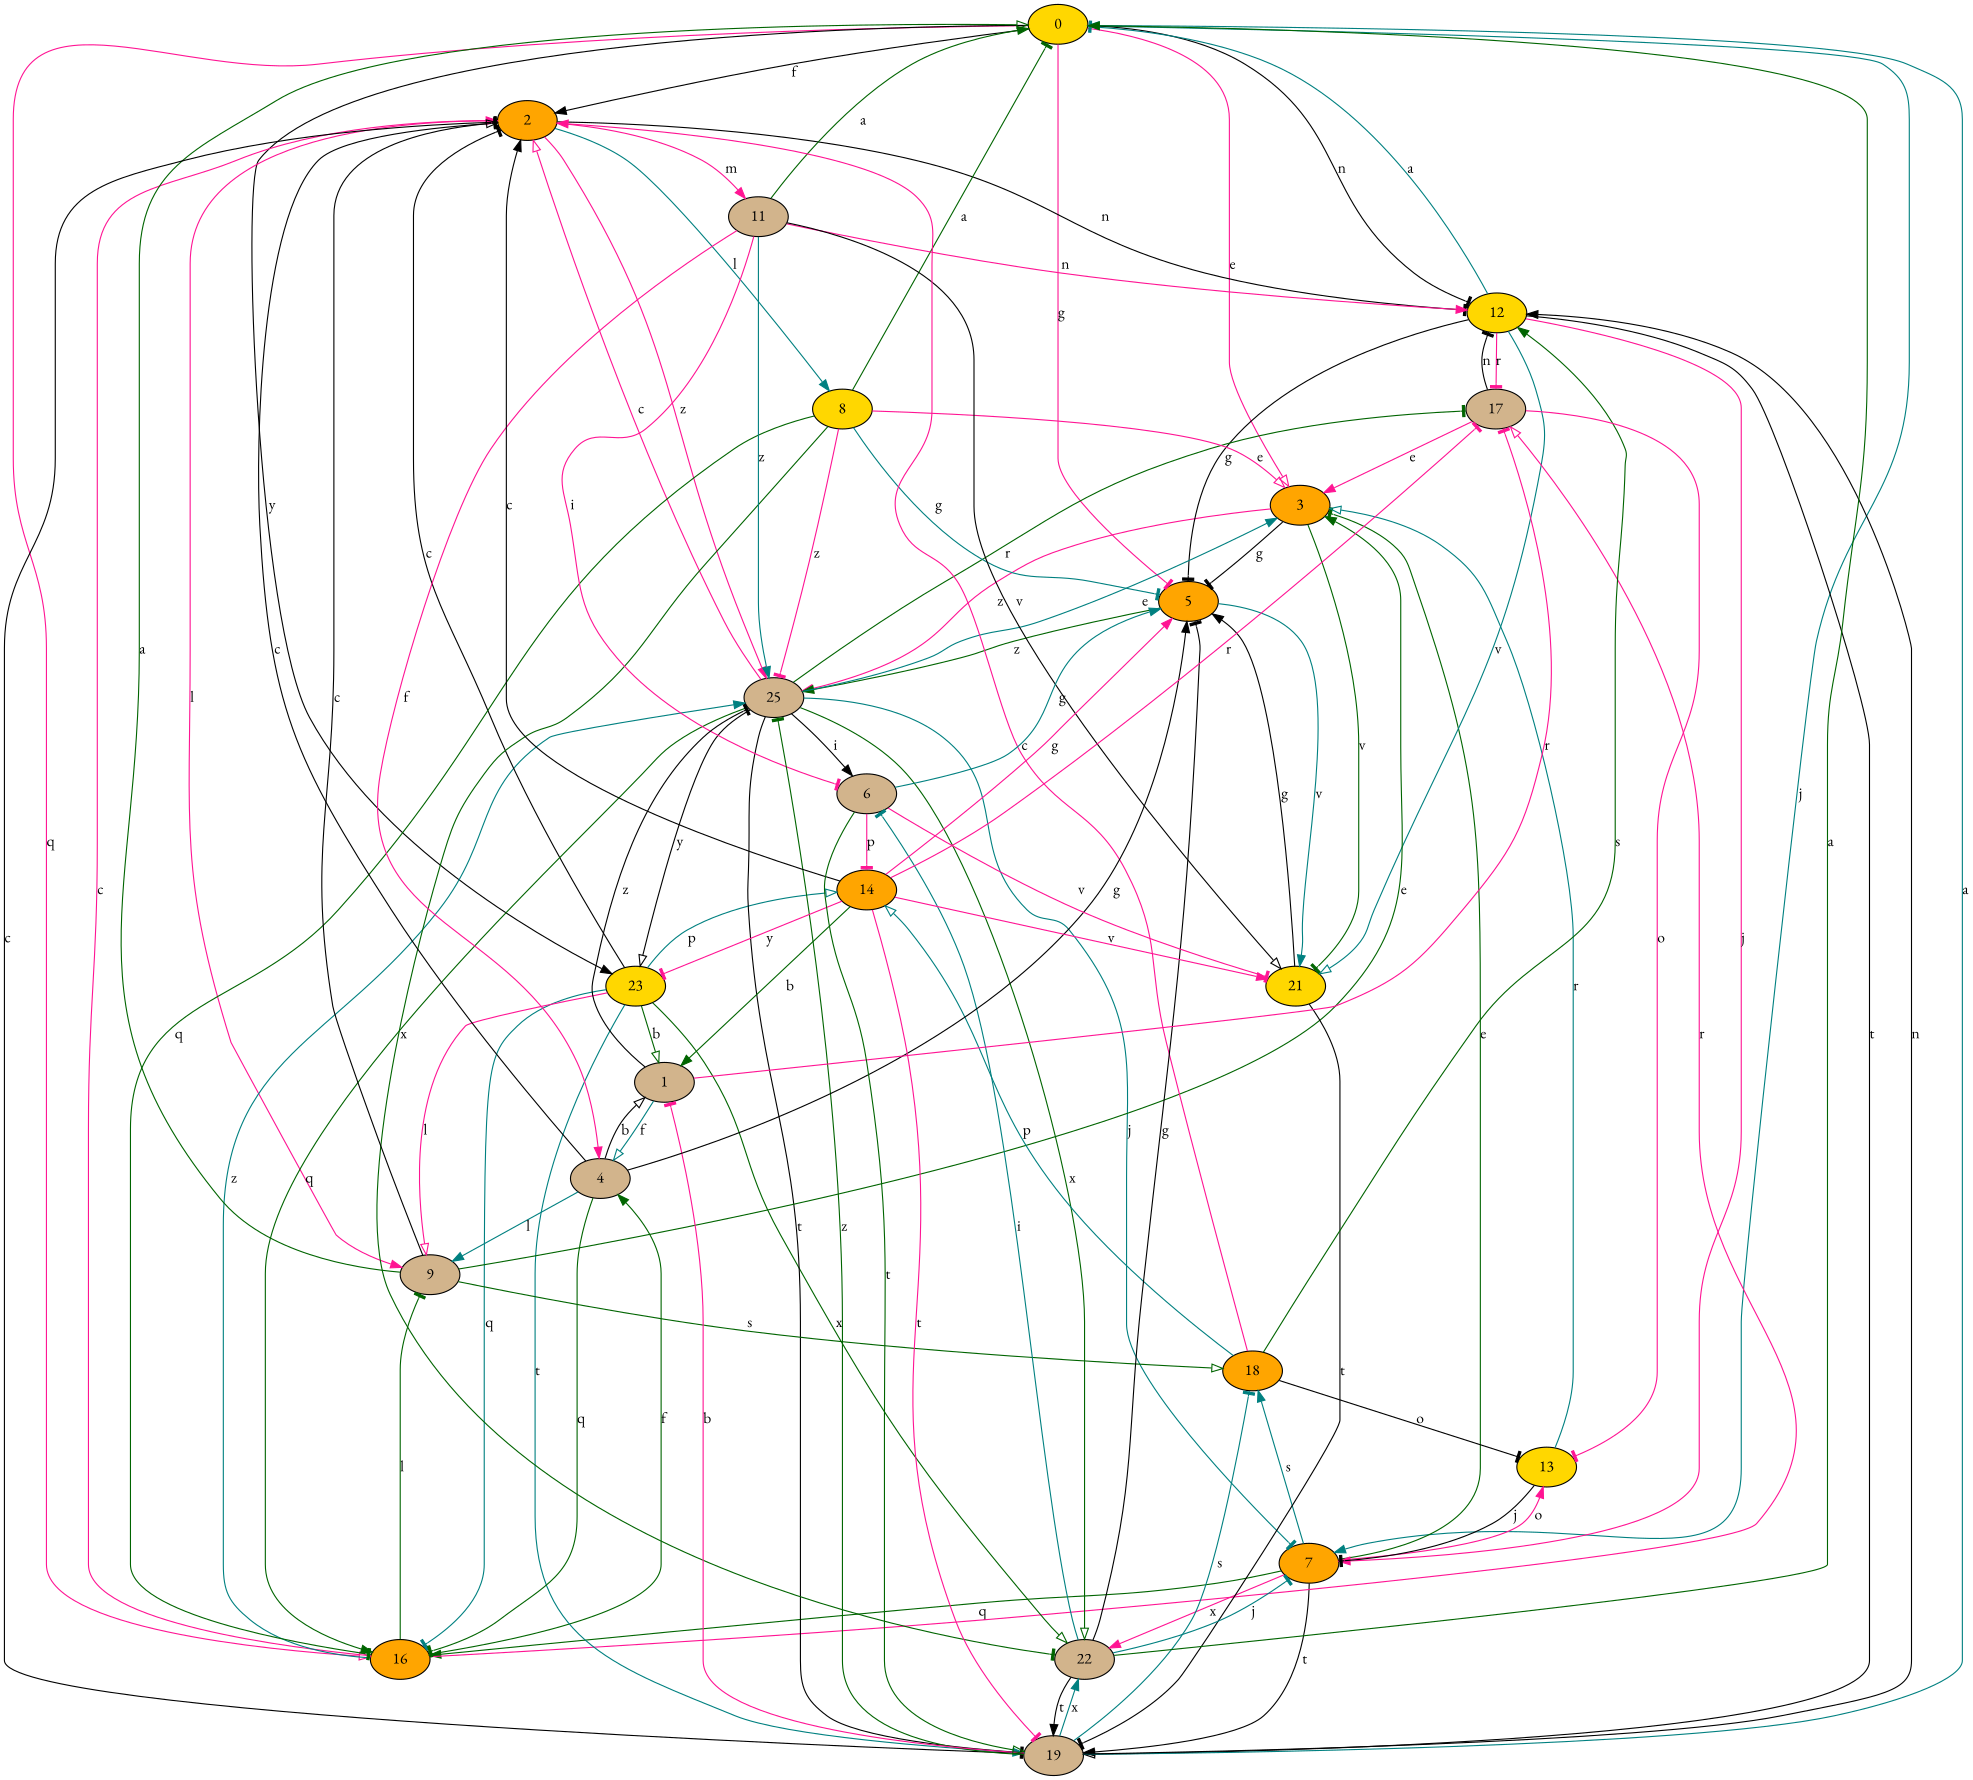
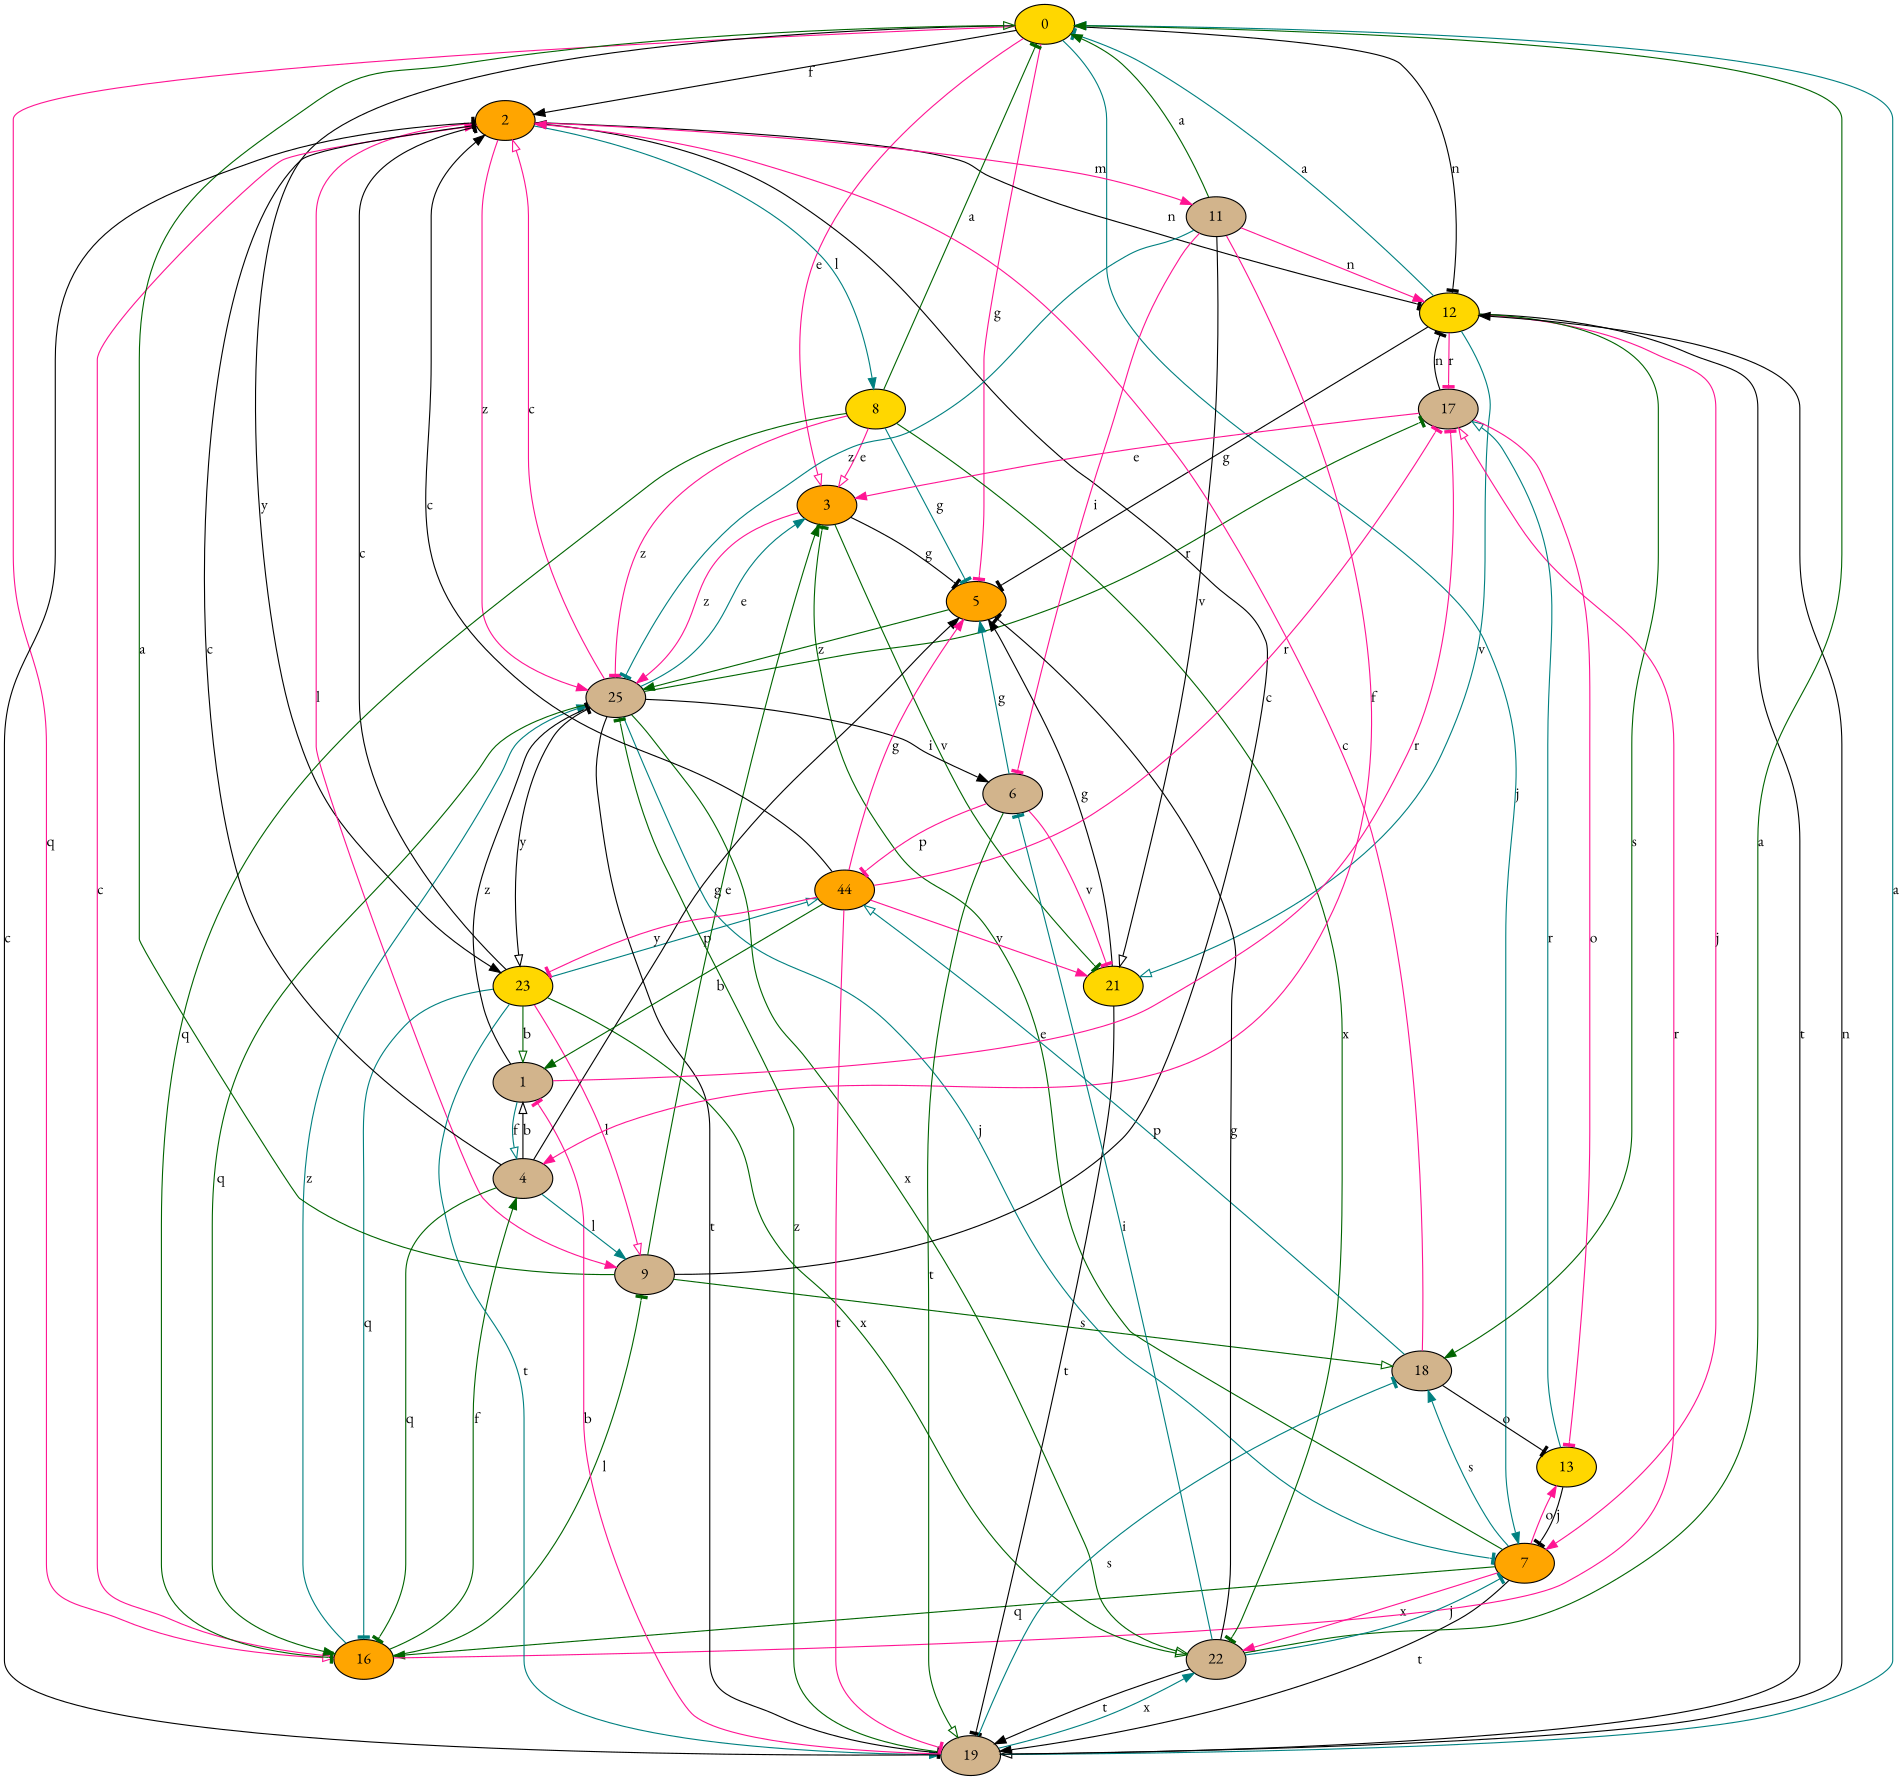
edge "11" -> "25": arrowhead normal -> tee
edge "5" -> "21": removed, label "v"
edge "18" -> "12": reversed
node "14": label "14" -> "44"
edge "13" -> "3": now "13" -> "17"
node "18": fillcolor orange -> tan
